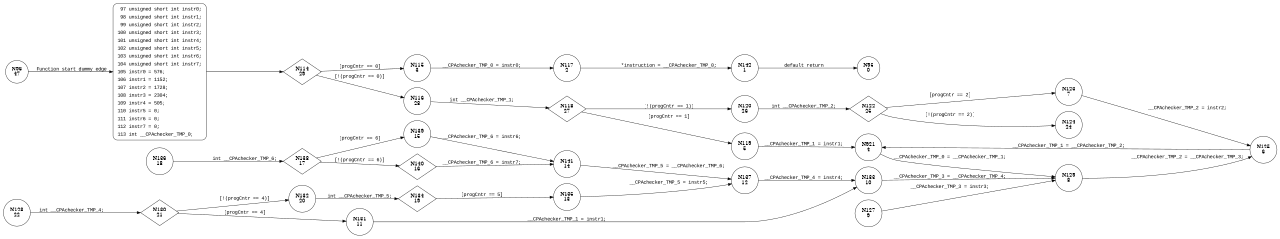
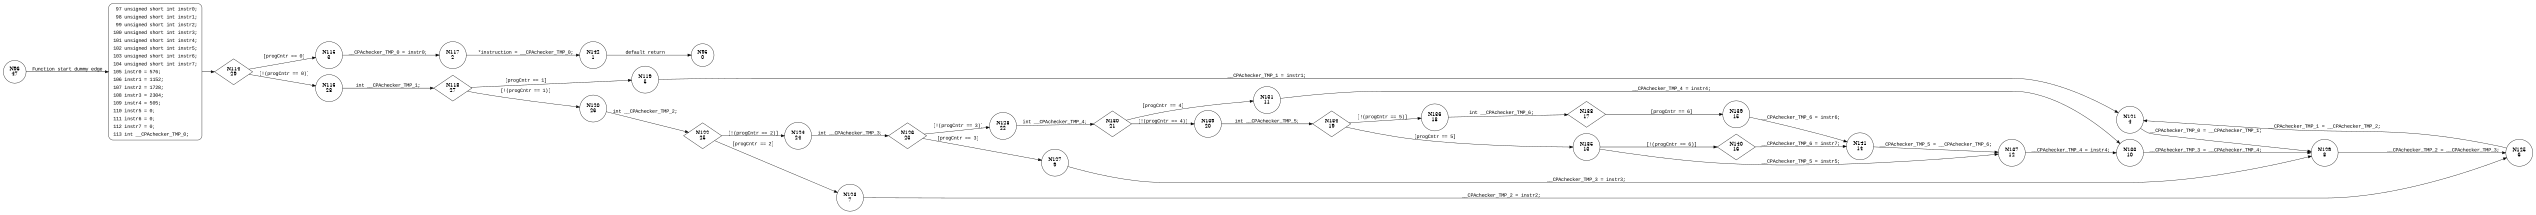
edge "N134 19" -> "N136 18": added, label "[!(progCntr == 5)]"
node "N126 23": added
node "N921 4": label "N921 4" -> "N121 4"
edge "N138 17" -> "N140 16": now "N135 13" -> "N140 16"
node "N132 20": label "N132 20" -> "N139 20"
edge "N131 11" -> "N133 10": label "__CPAchecker_TMP_1 = instr1;" -> "__CPAchecker_TMP_4 = instr4;"
